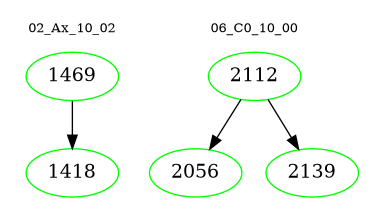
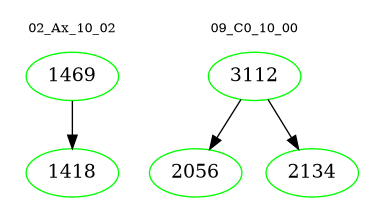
cluster "06_C0_10_00": label "06_C0_10_00" -> "09_C0_10_00"
node "2112": label "2112" -> "3112"
node "2139": label "2139" -> "2134"
